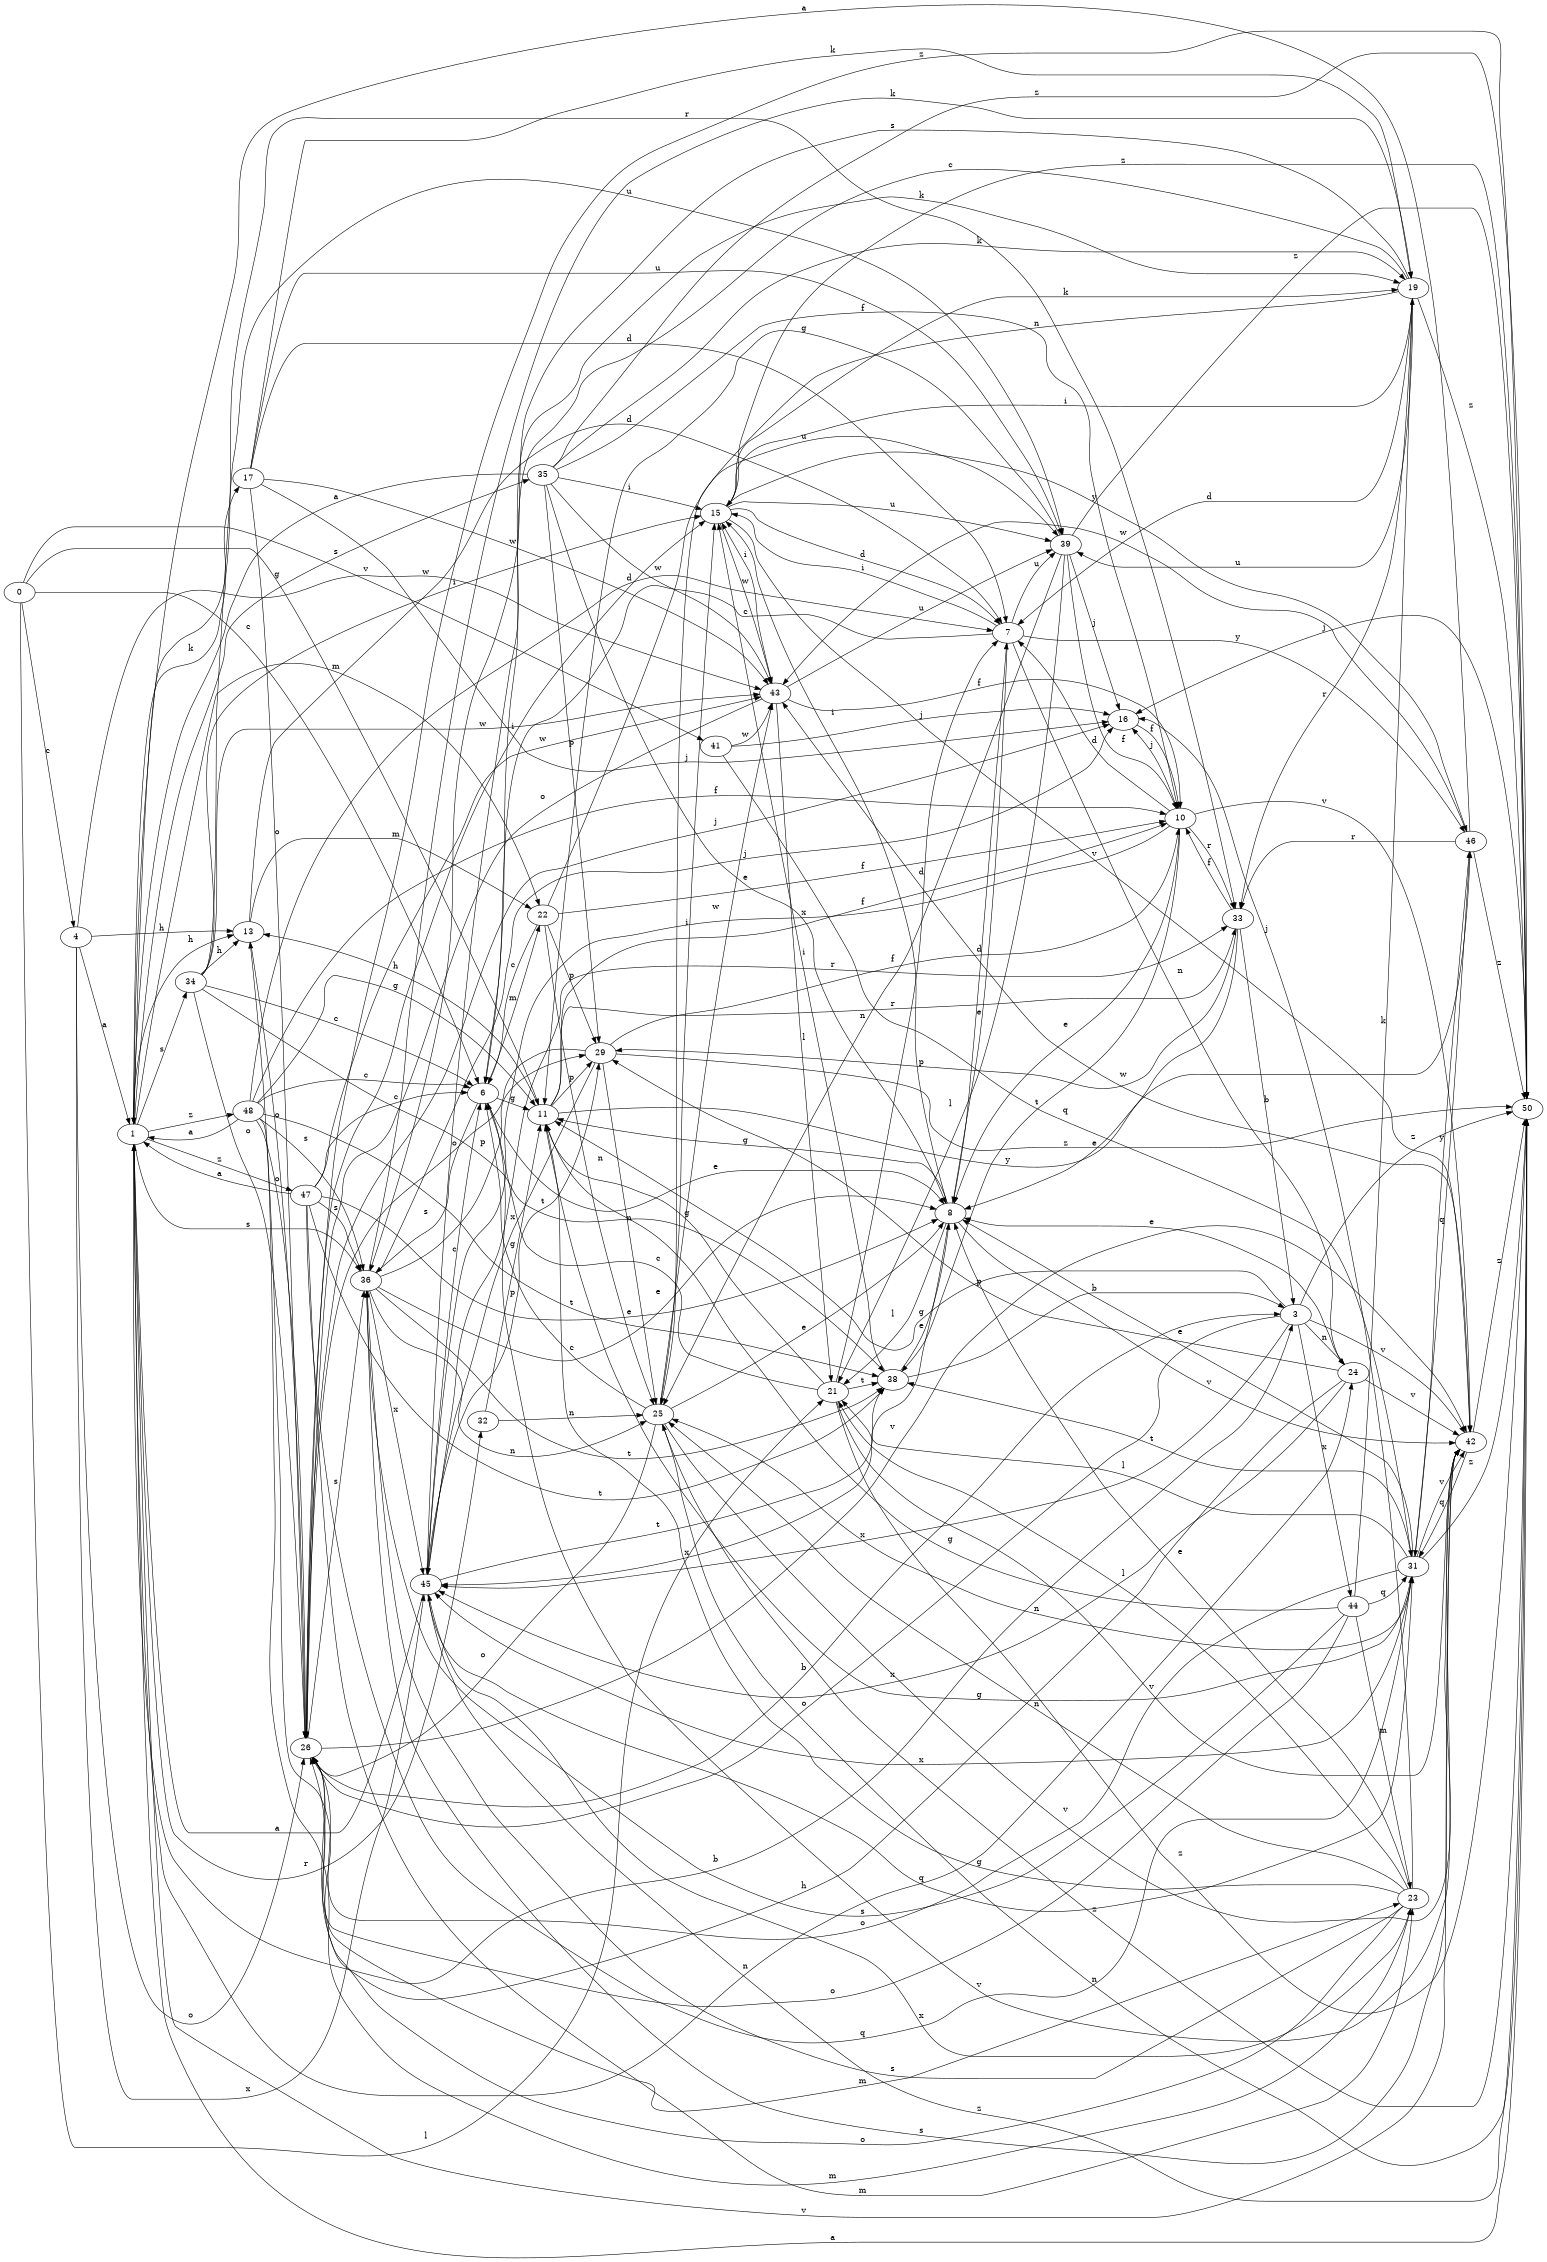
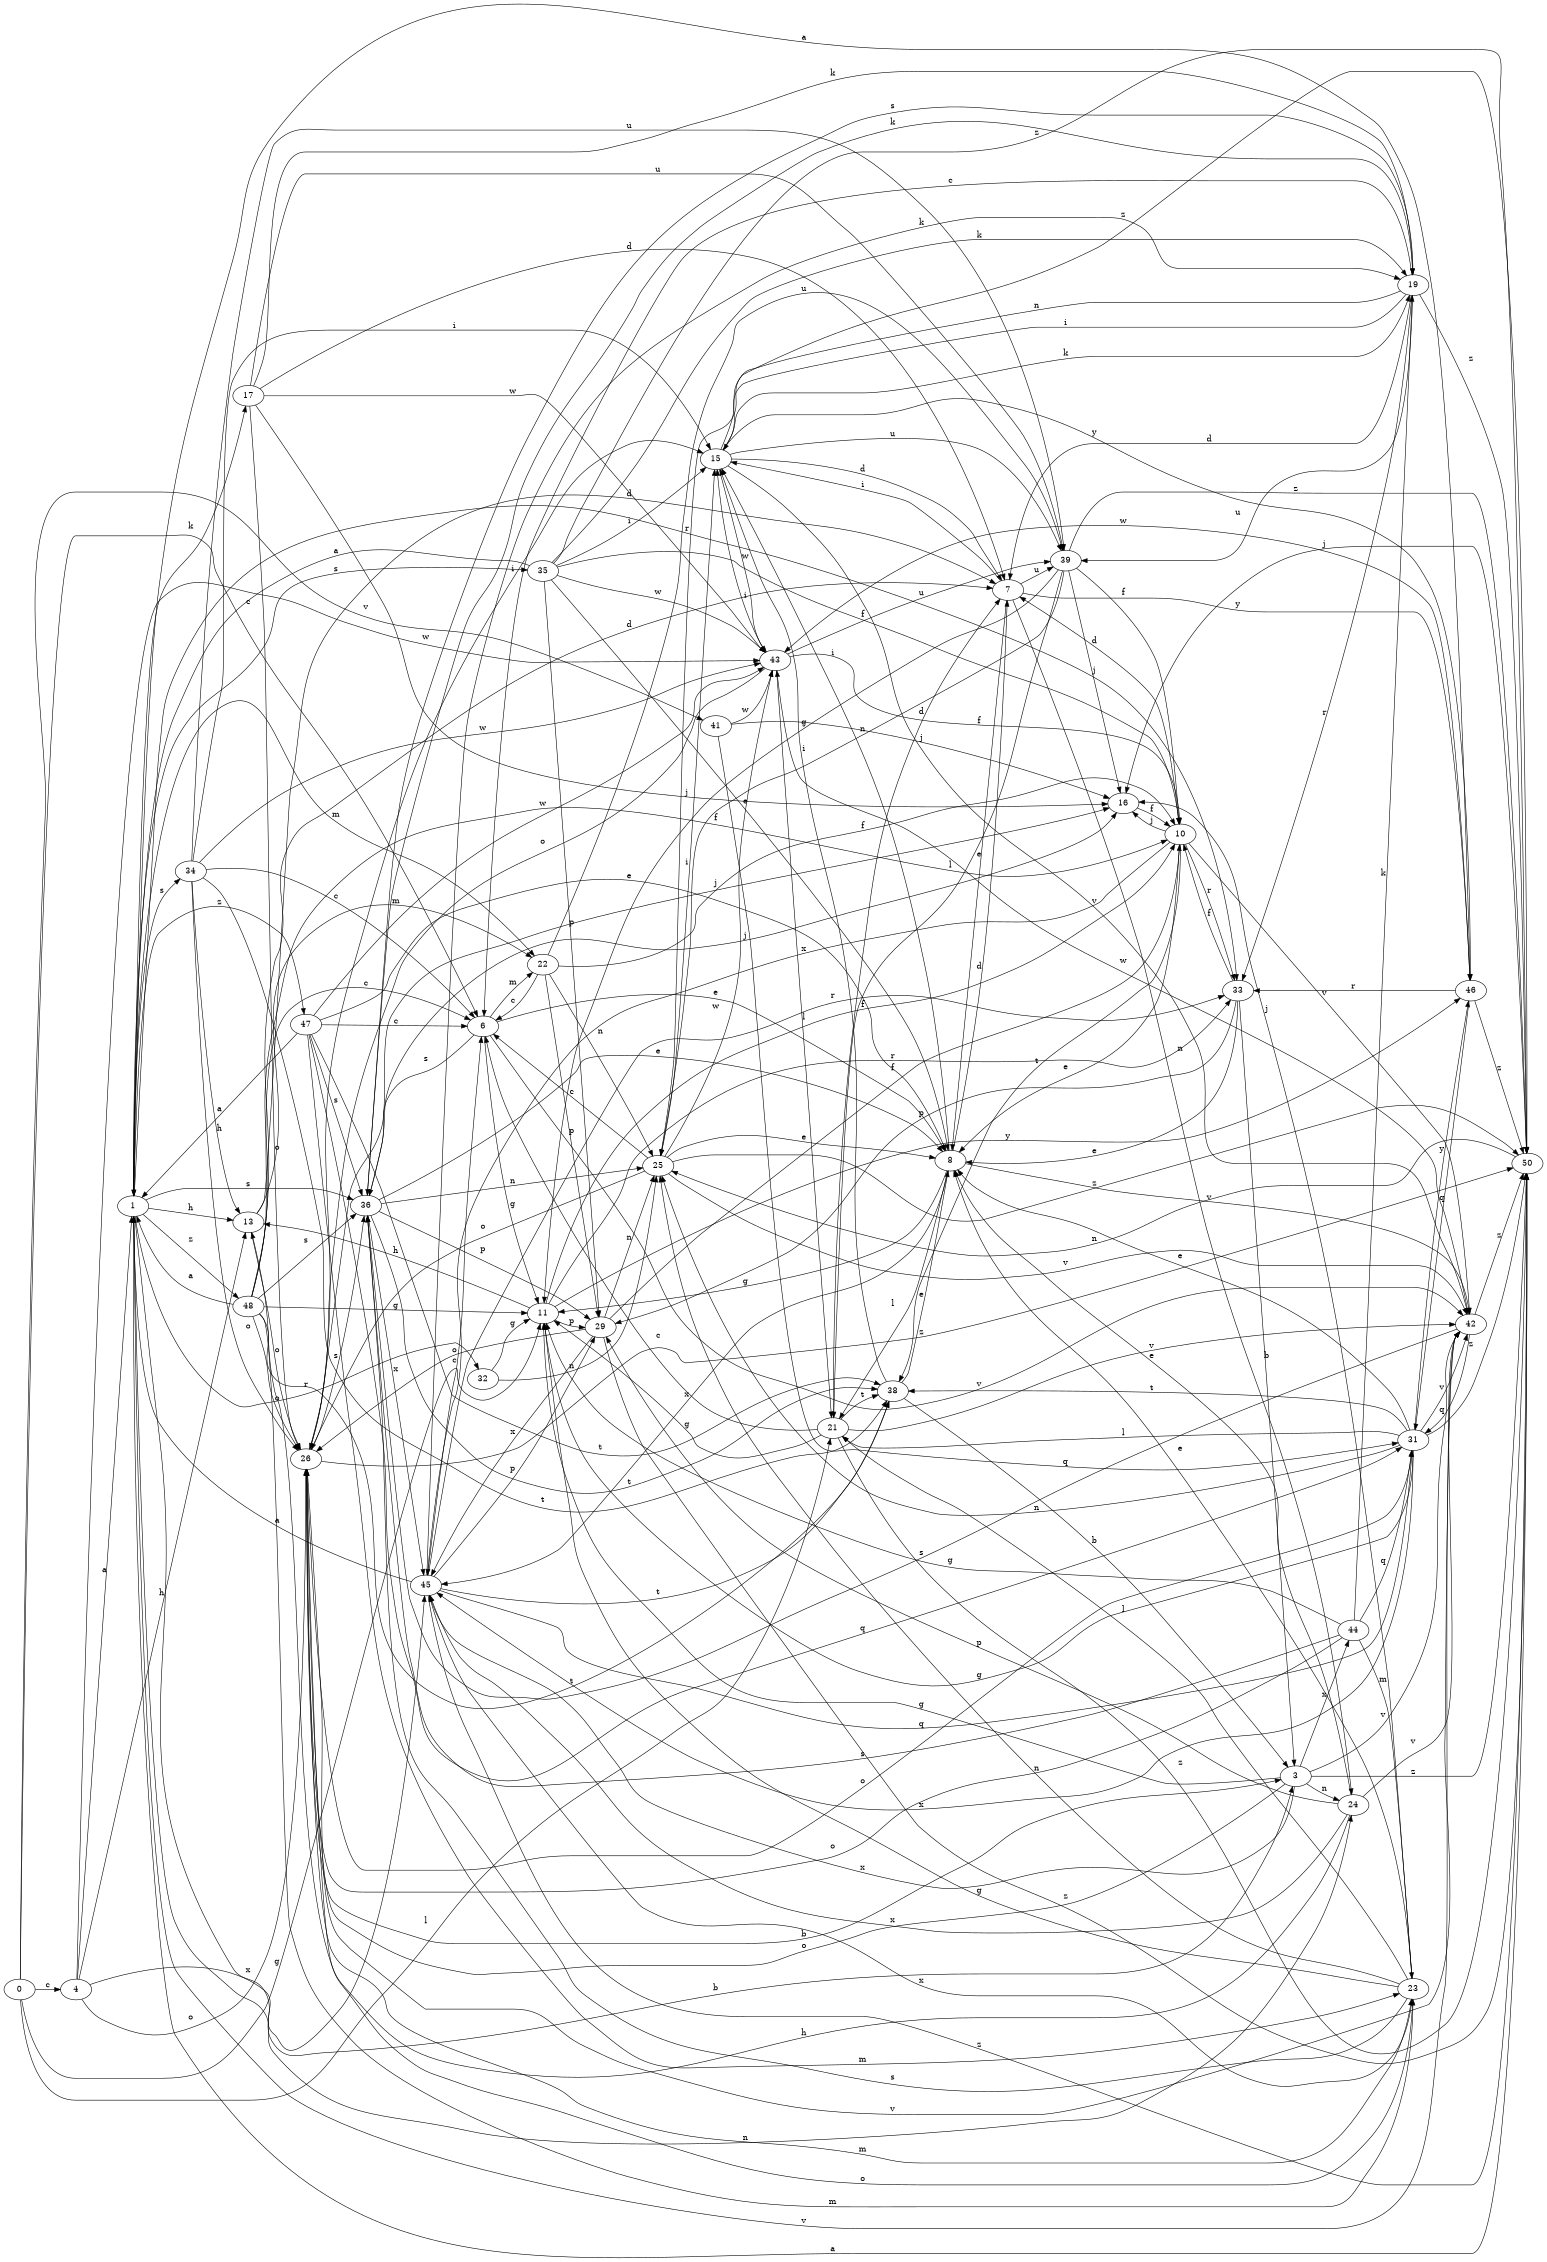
edge "7" -> "6": removed, label "c"
